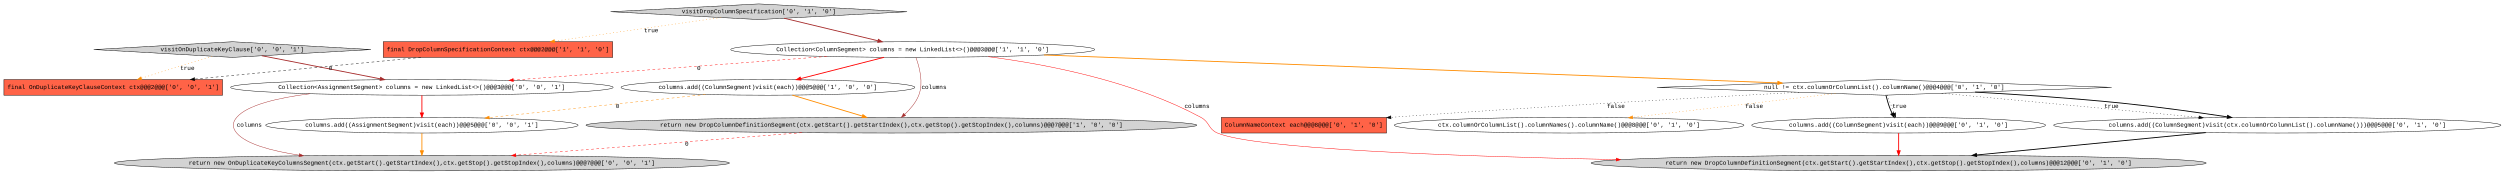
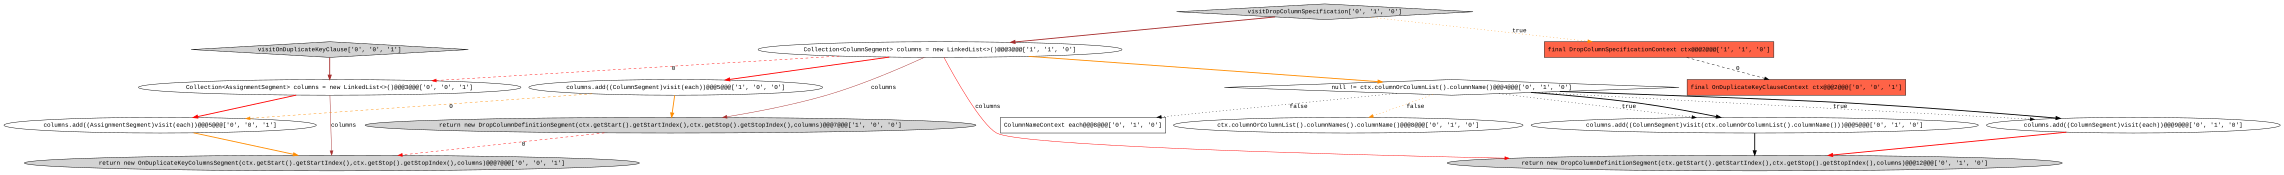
edge "visitOnDuplicateKeyClause['0', '0', '1']" -> "final OnDuplicateKeyClauseContext ctx@@@2@@@['0', '0', '1']": removed, label "true"
node "ColumnNameContext each@@@8@@@['0', '1', '0']": fillcolor tomato -> white
